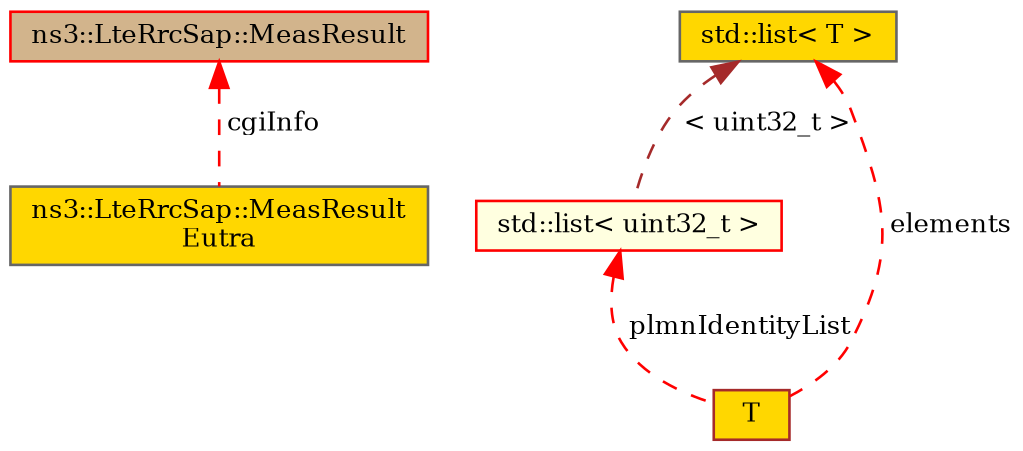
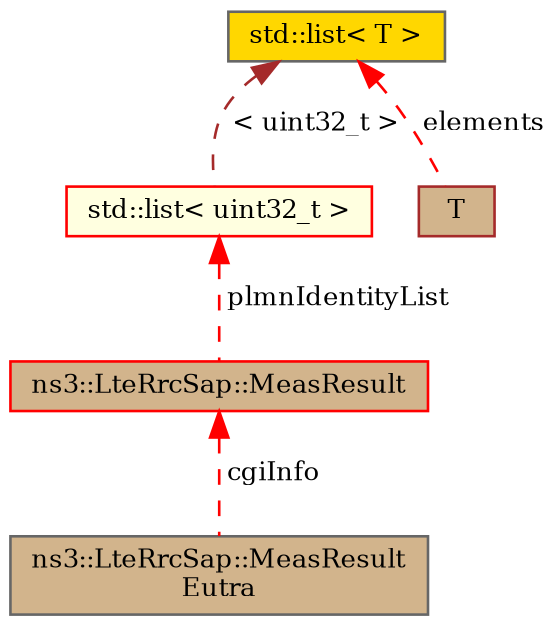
node "ns3::LteRrcSap::MeasResult Eutra": fillcolor gold -> tan
edge "T" -> "std::list< uint32_t >": now "ns3::LteRrcSap::MeasResult" -> "std::list< uint32_t >"
node "T": fillcolor gold -> tan
